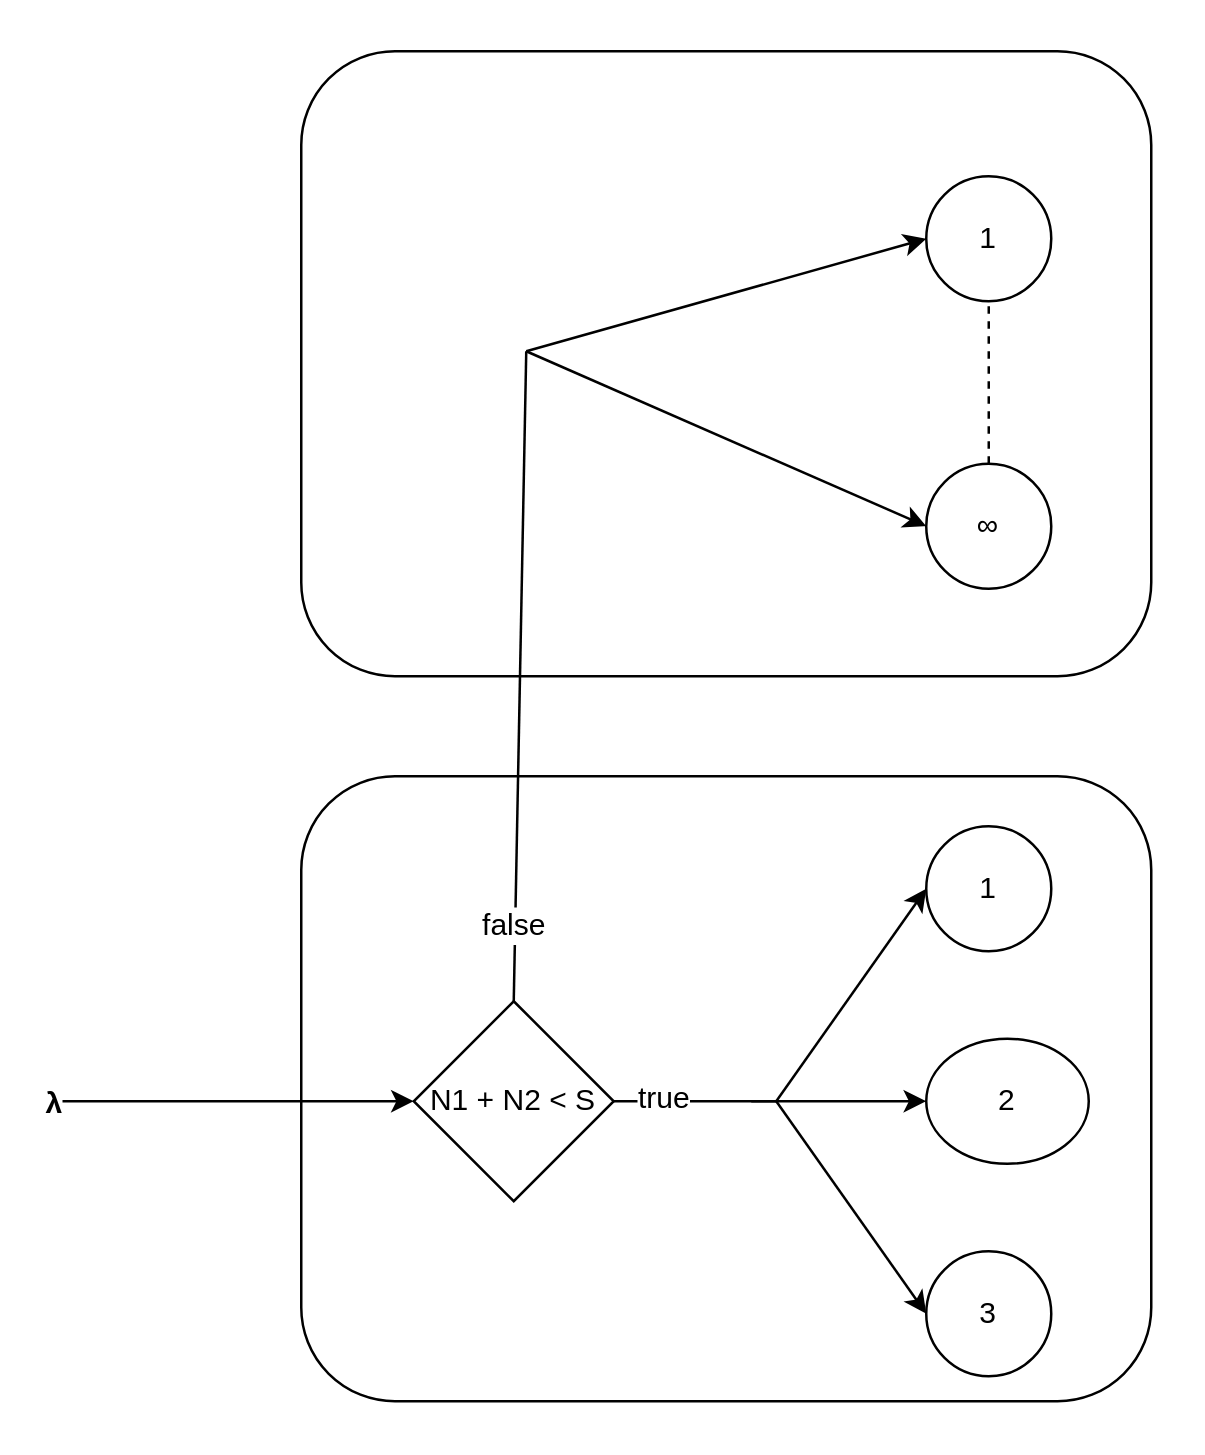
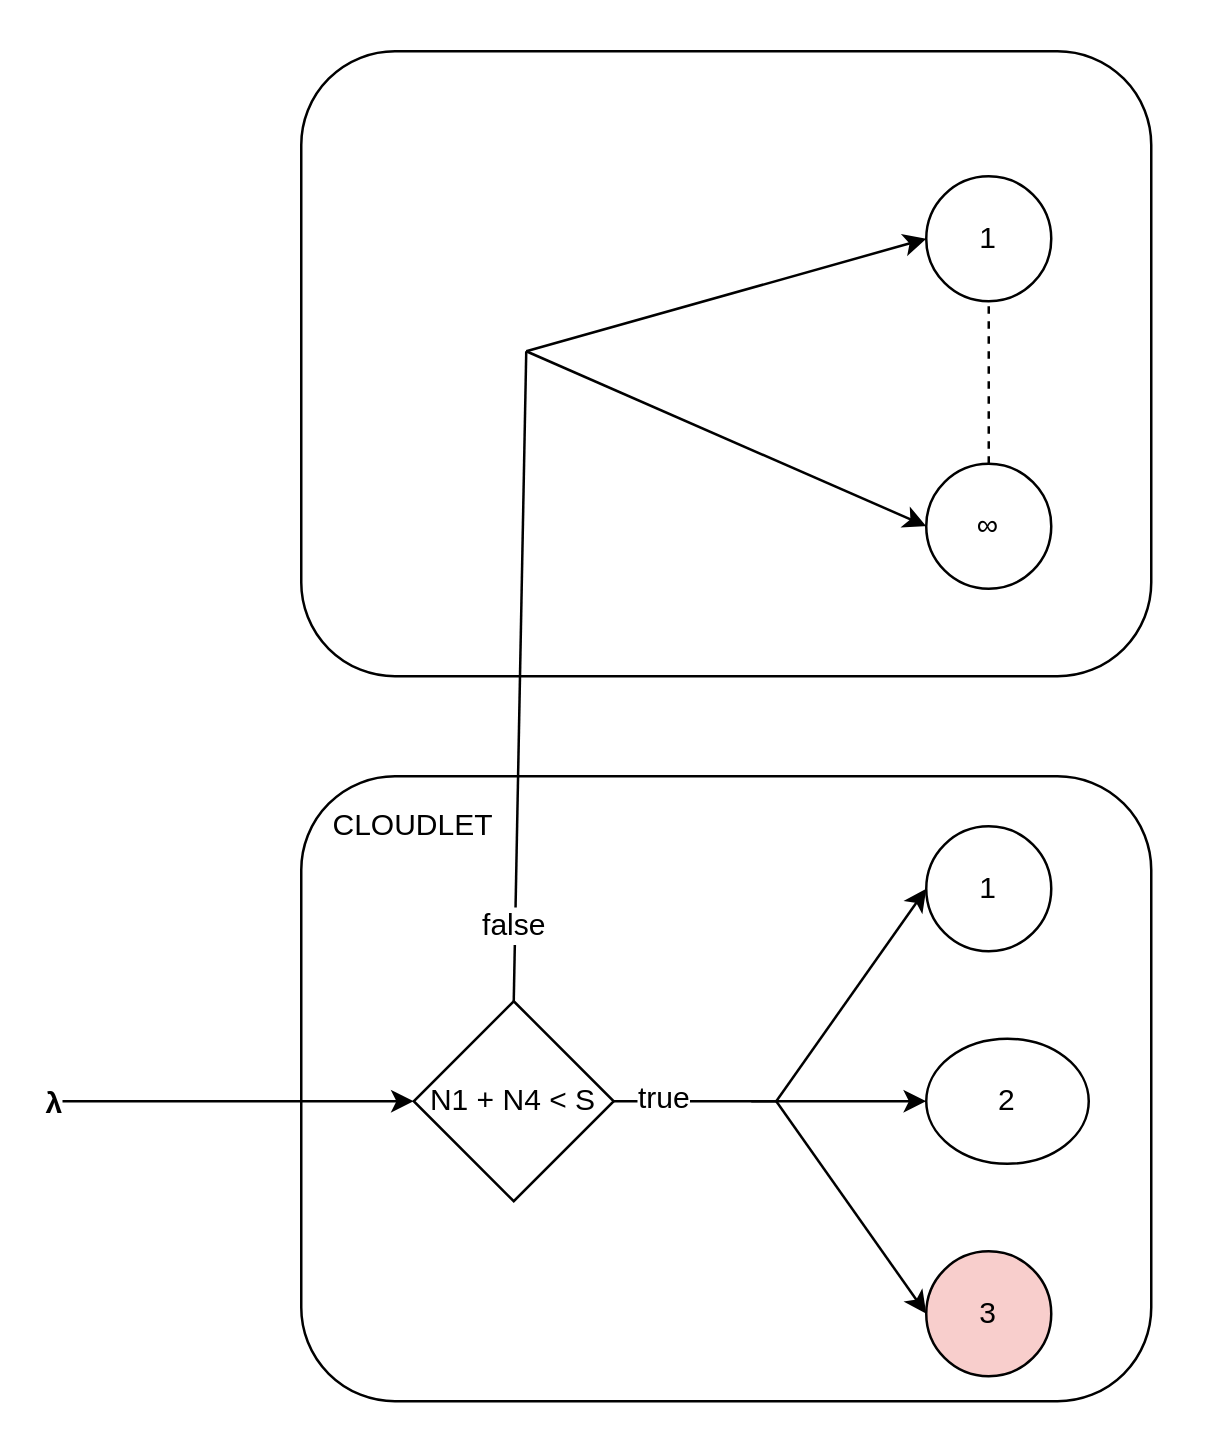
node "CLOUDLET": added
node "N1 + N2 < S": label "N1 + N2 < S" -> "N1 + N4 < S"
node "3": fillcolor #ffffff -> #f8cecc
